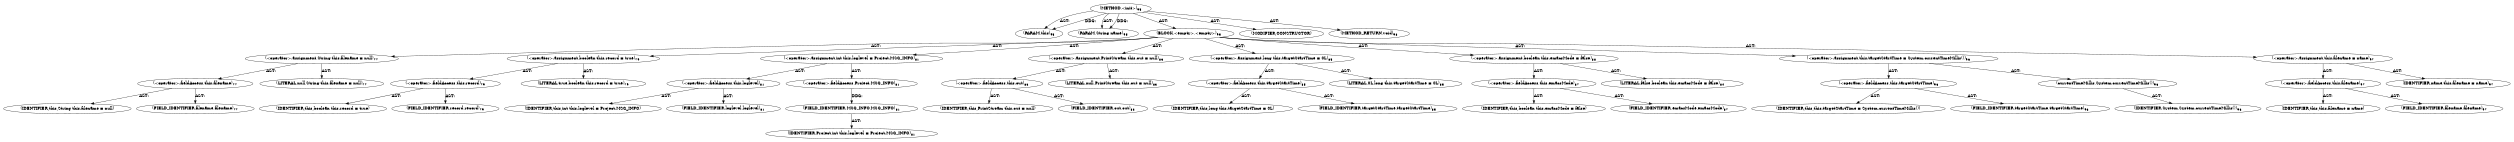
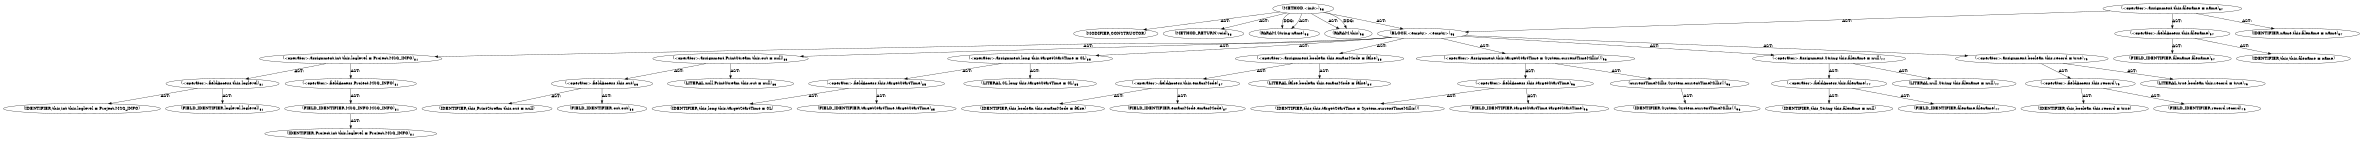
edge "(BLOCK,<empty>,<empty>)" -> "(<operator>.assignment,this.filename = name)": reversed
edge "(<operator>.fieldAccess,Project.MSG_INFO)" -> "(FIELD_IDENTIFIER,MSG_INFO,MSG_INFO)": label "DDG: " -> "AST: "
